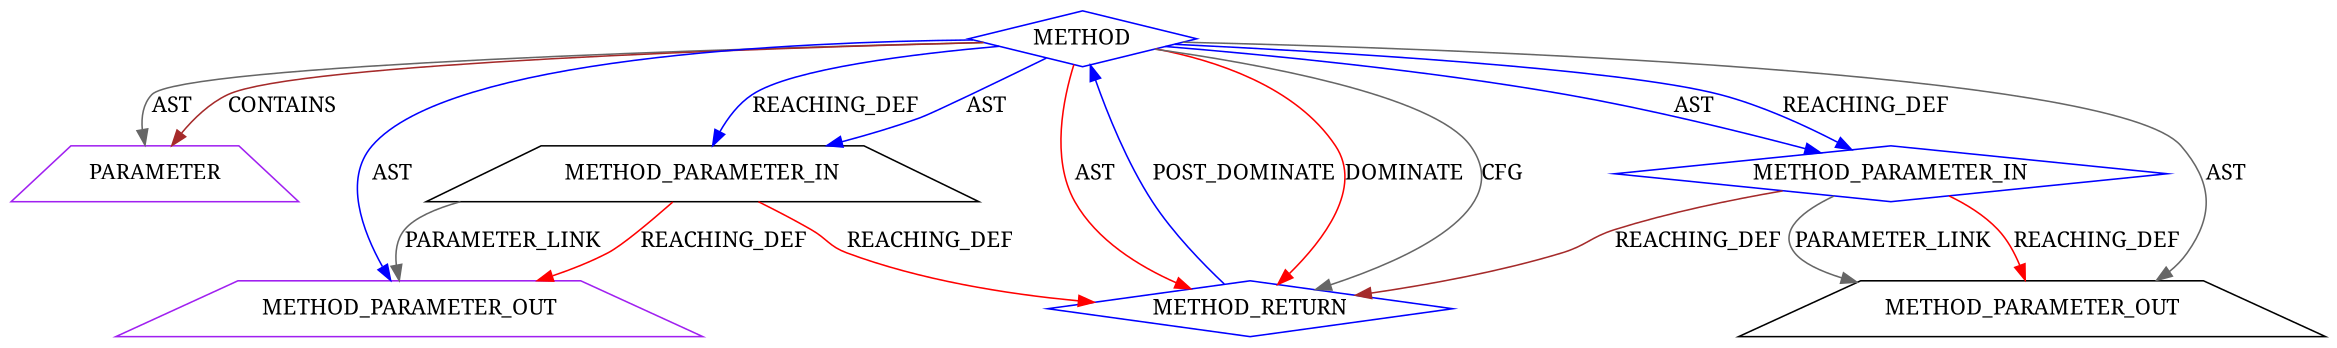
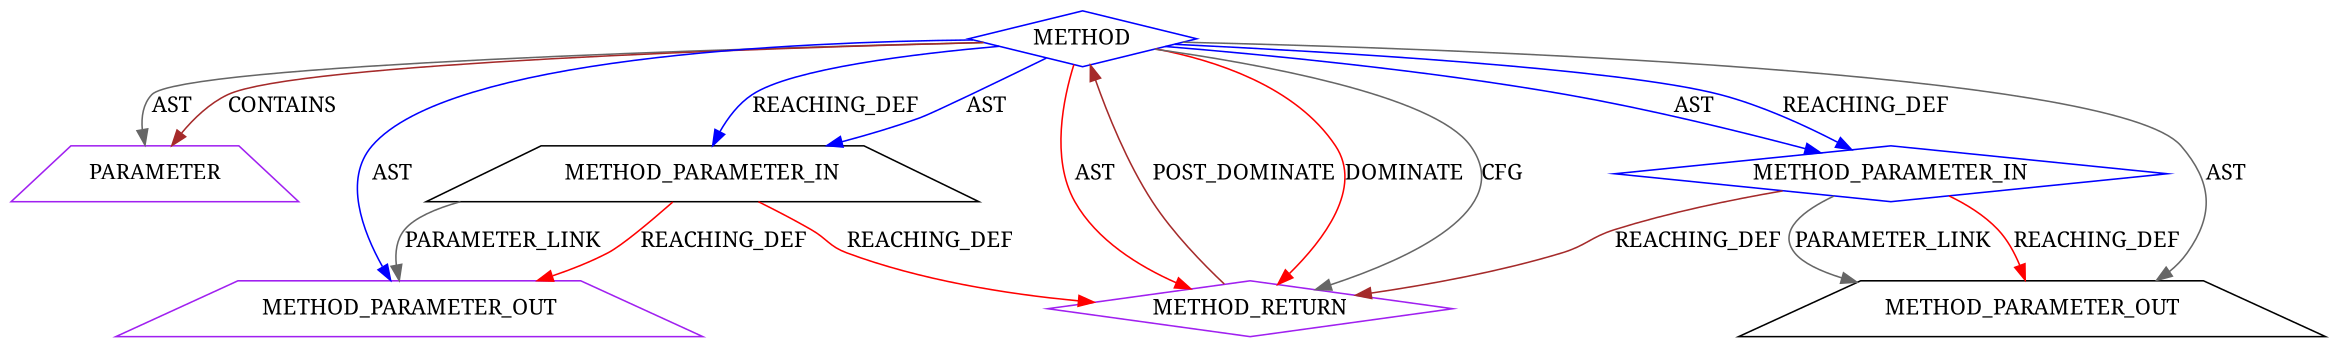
edge "METHOD_RETURN" -> "METHOD": color blue -> brown
node "METHOD_RETURN": color blue -> purple
